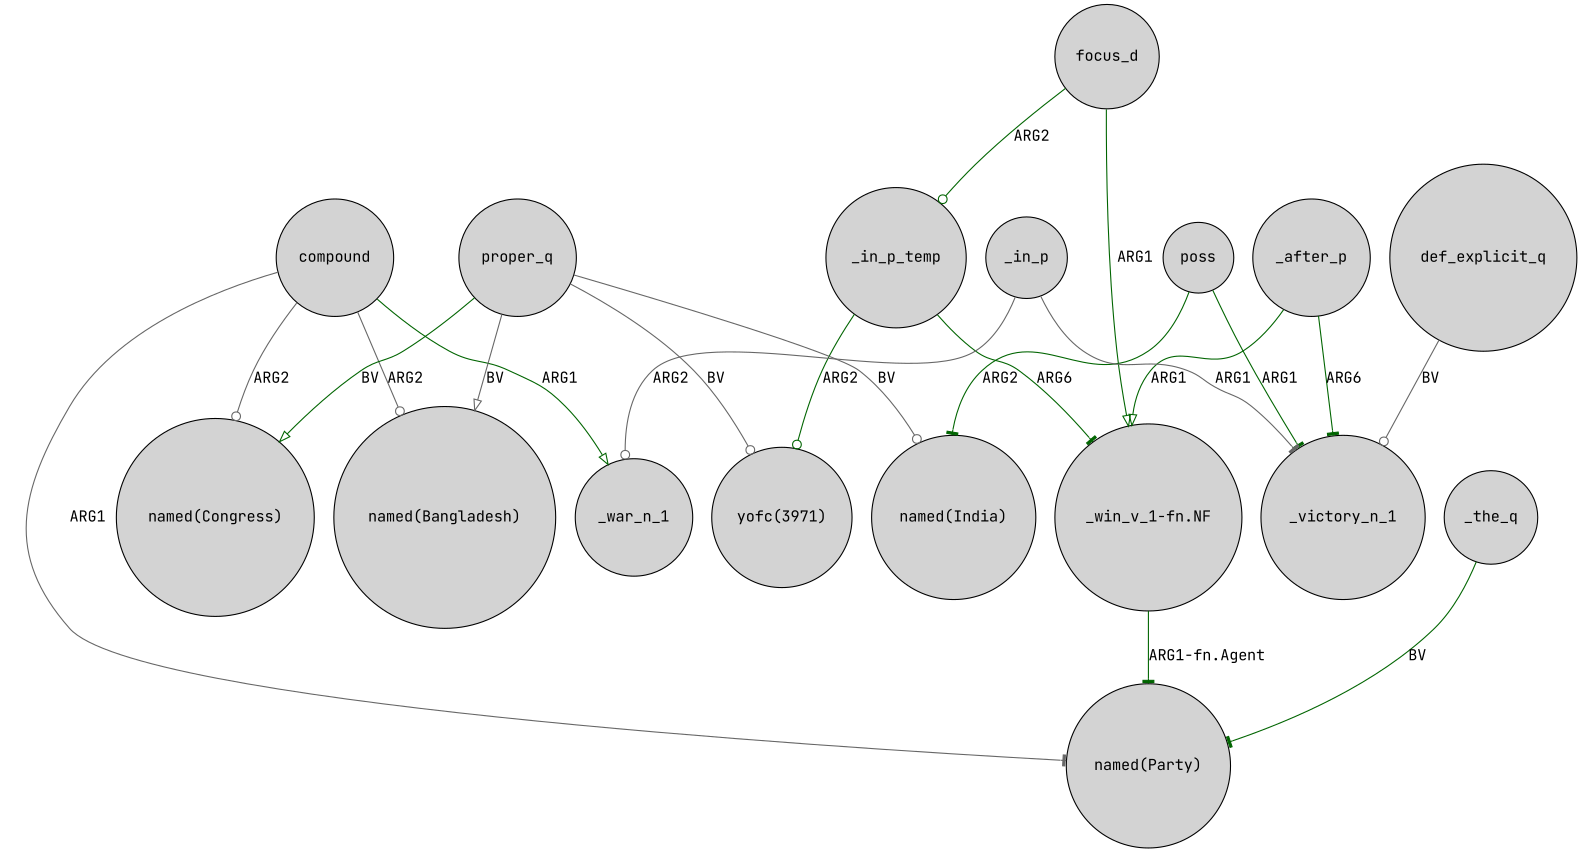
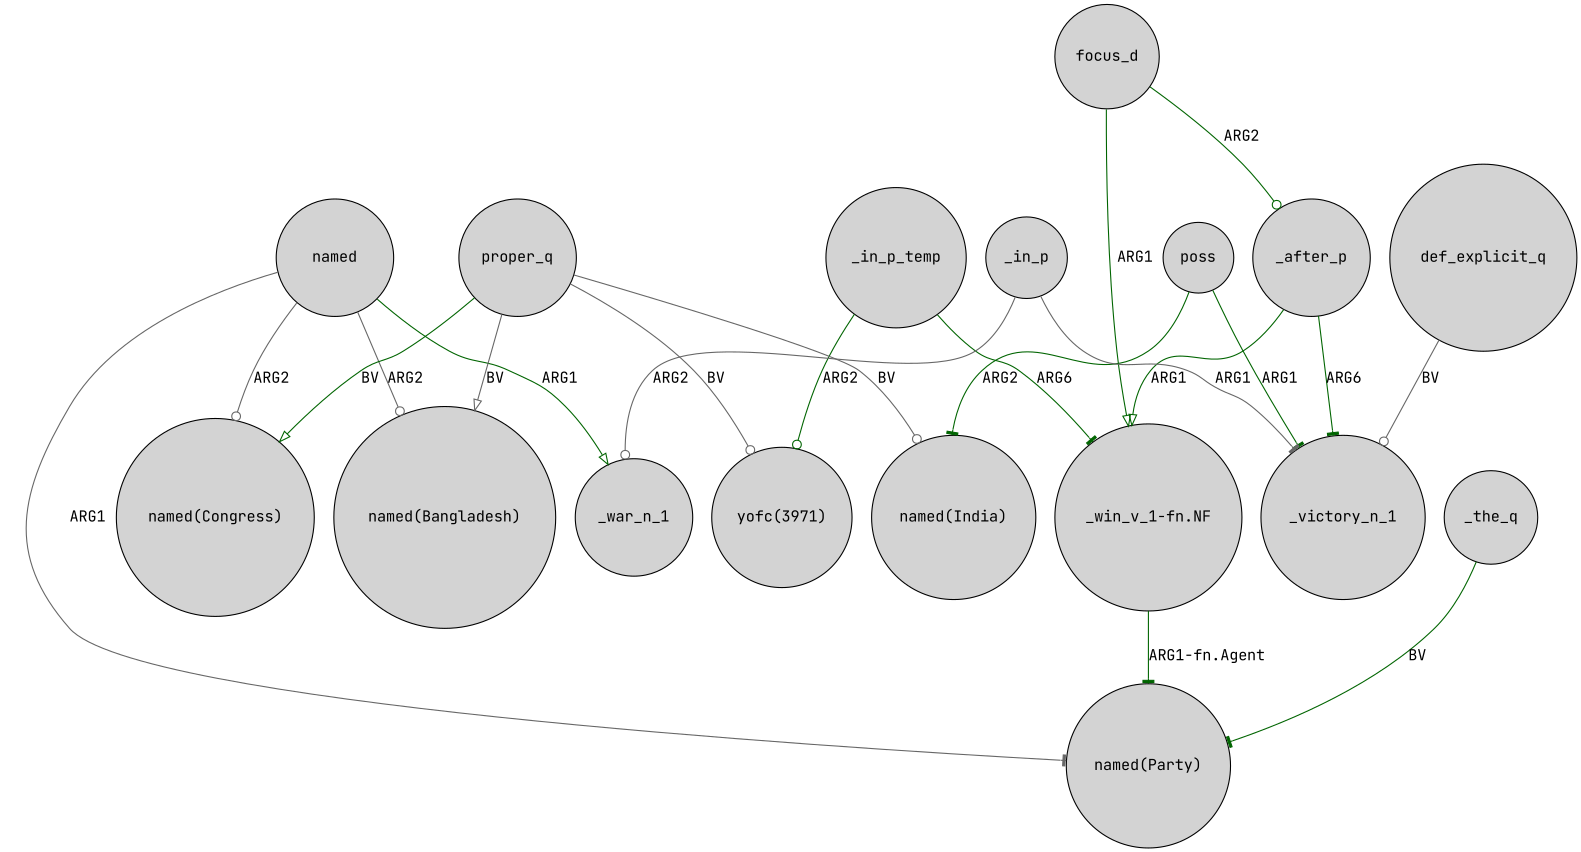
edge "focus_d" -> "_in_p_temp": now "focus_d" -> "_after_p"
node "compound": label "compound" -> "named"
